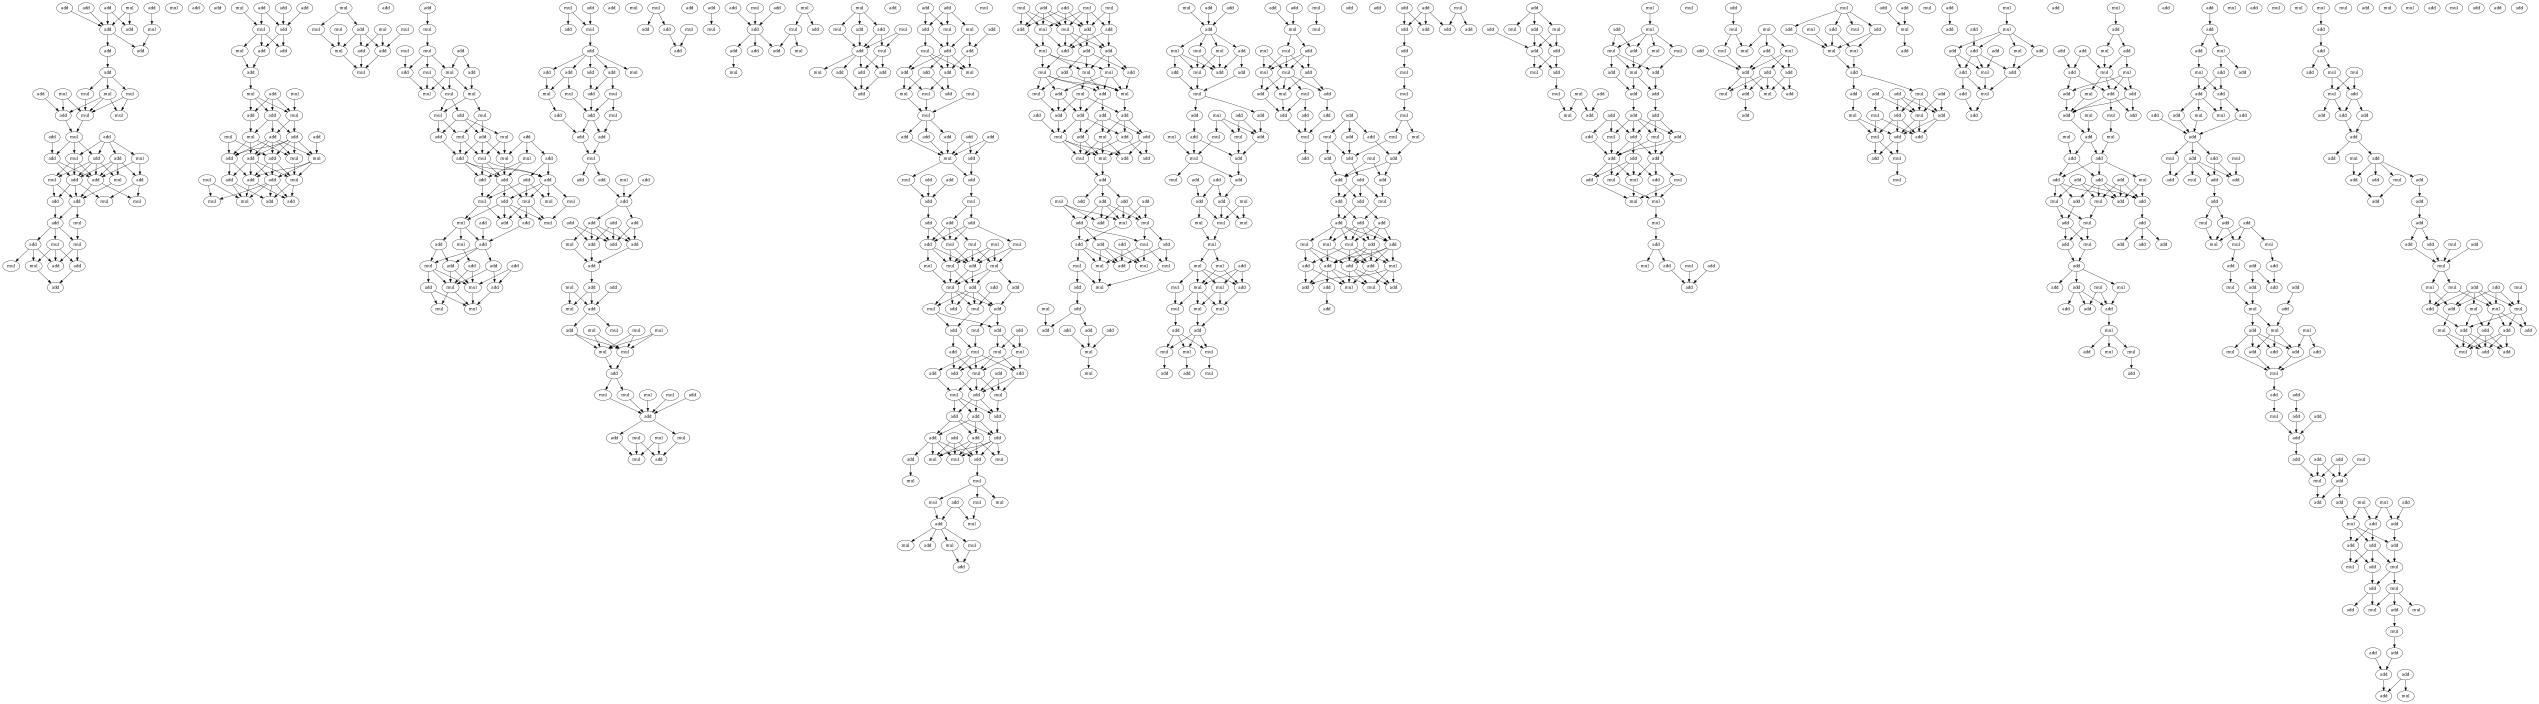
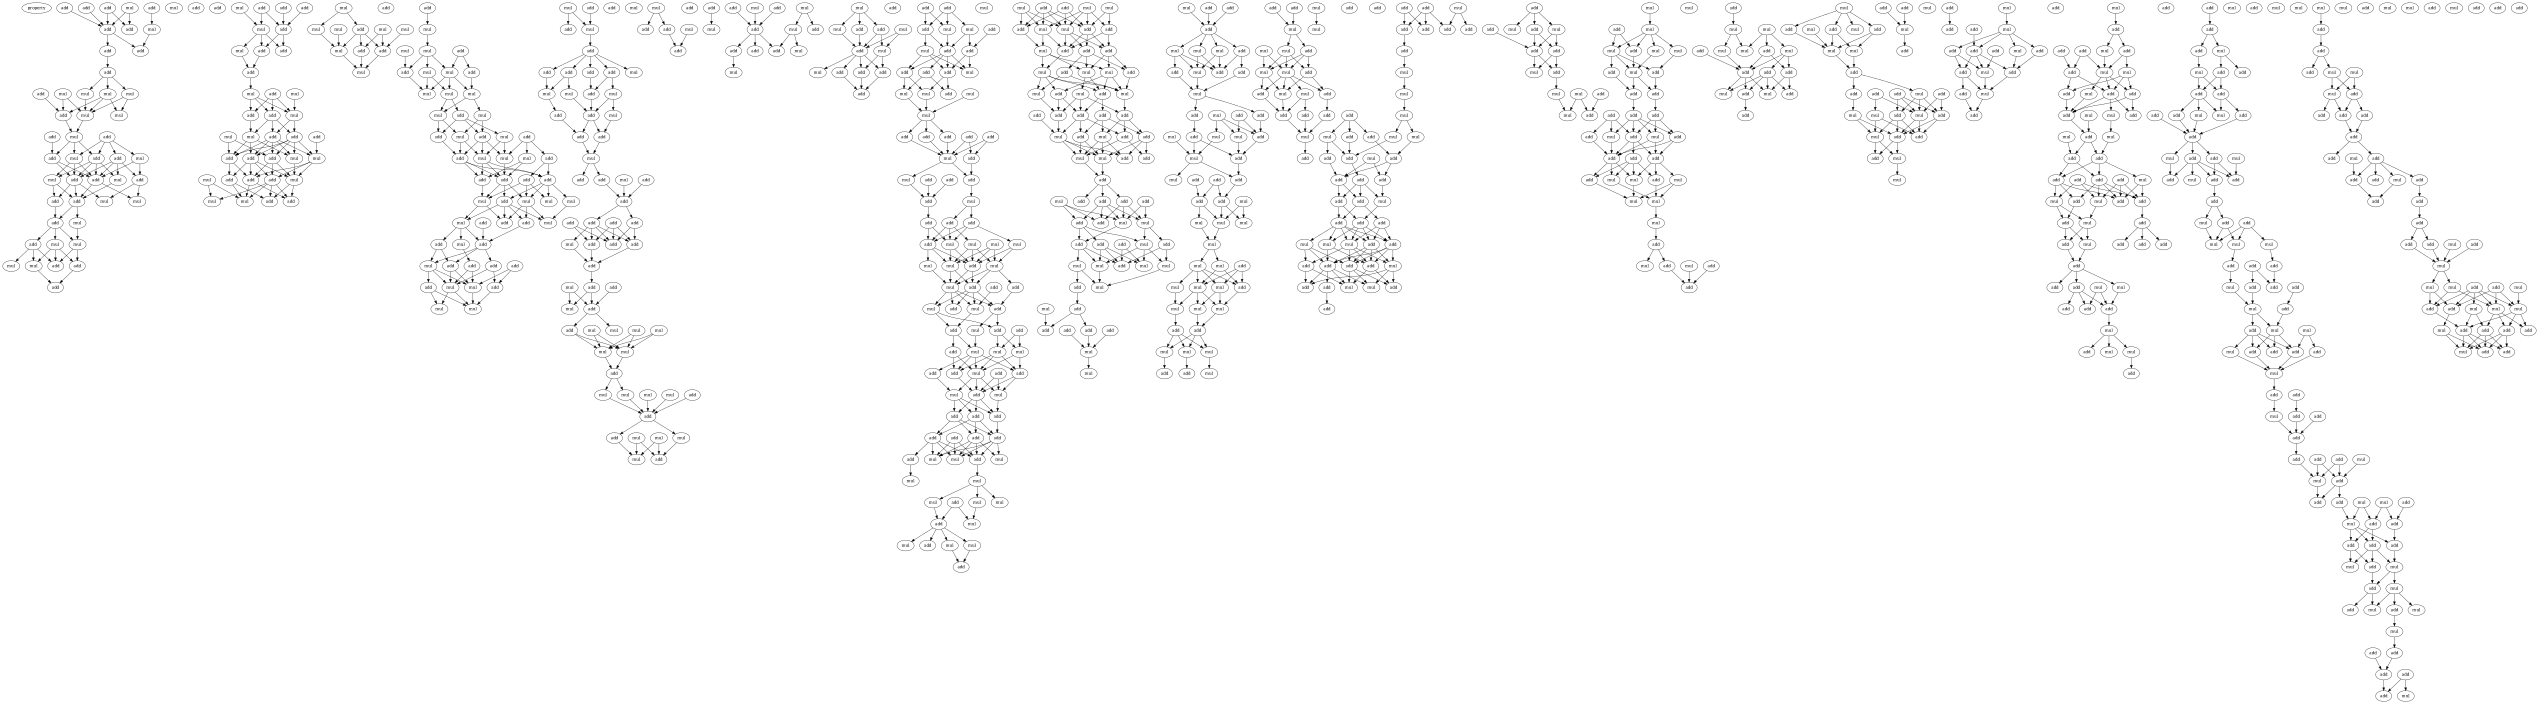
node "property": added
